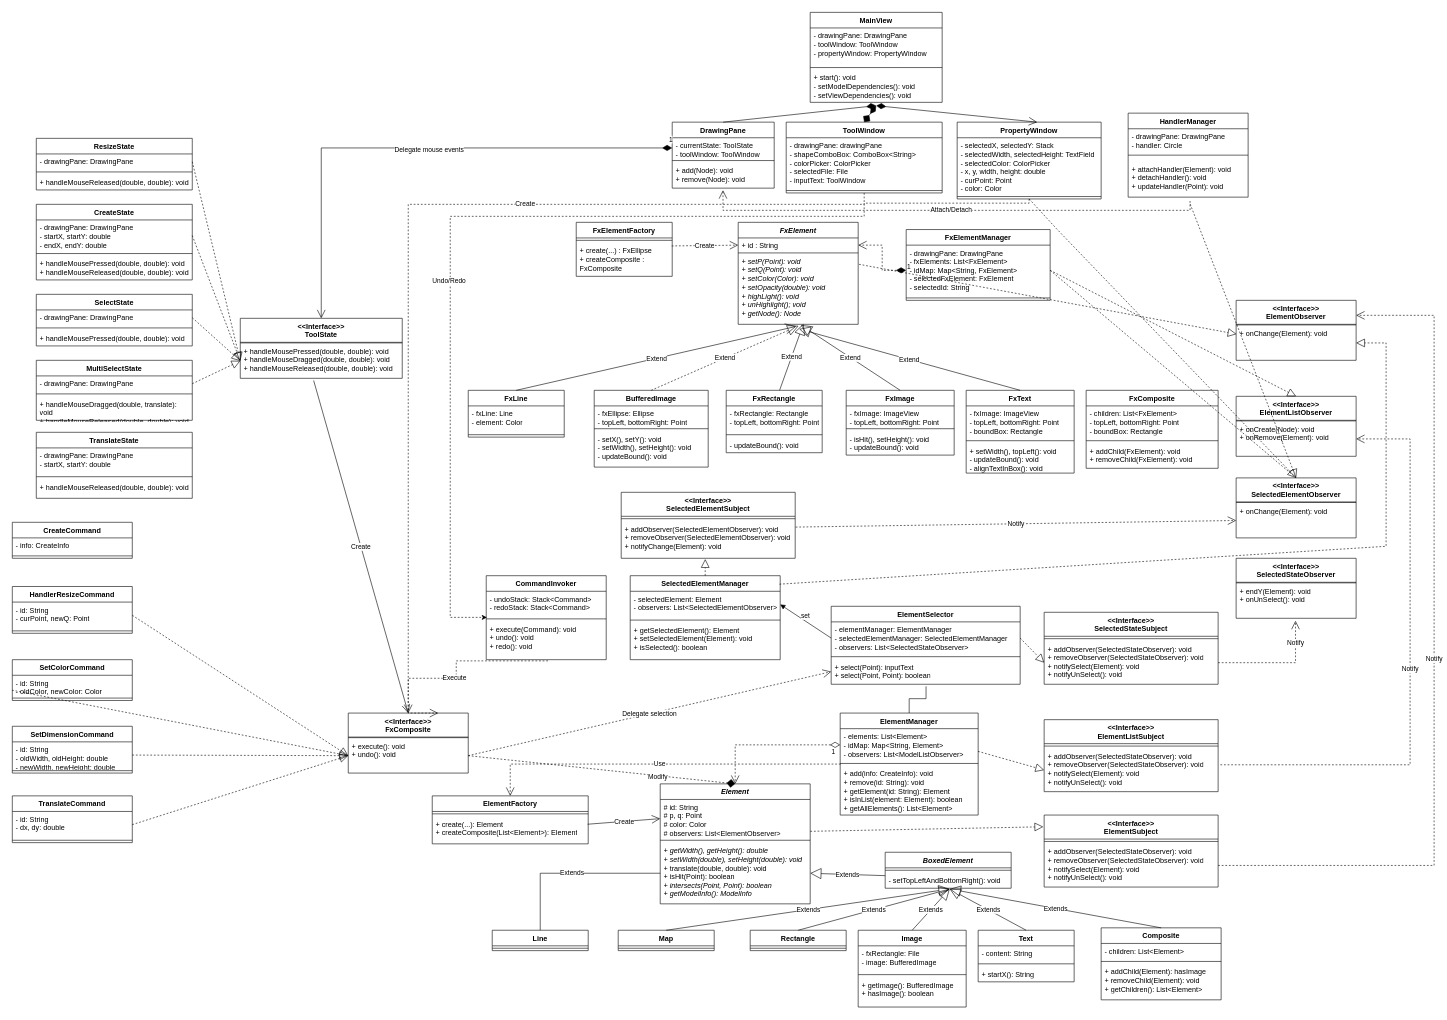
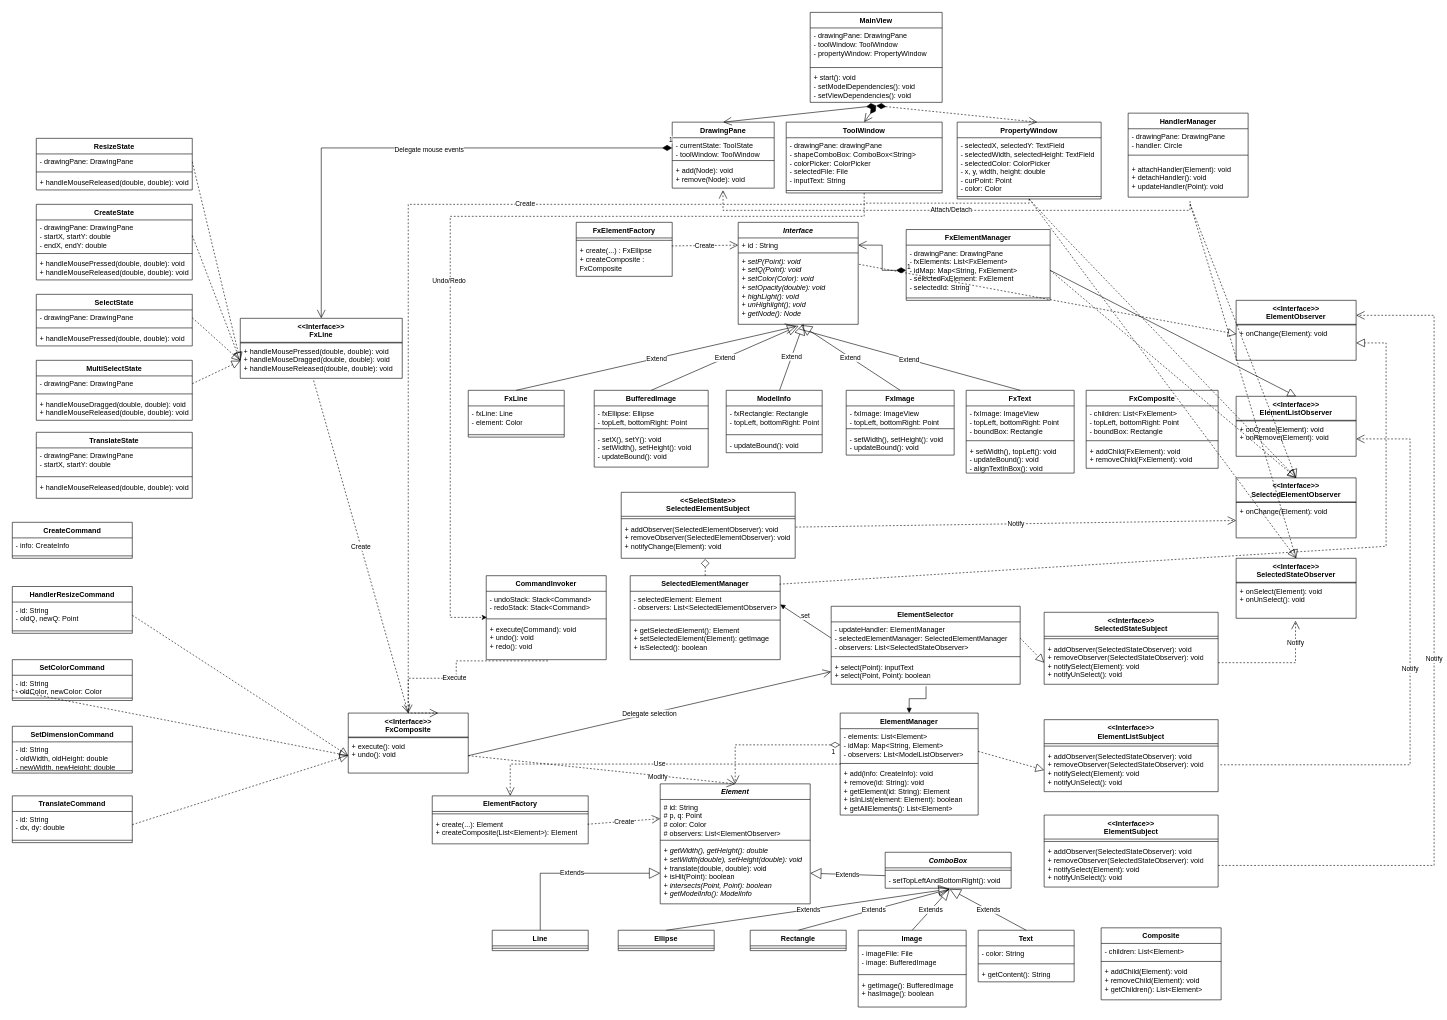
edge "+ start(): void - setModelDependencies(): void - setViewDependencies(): void" -- "ToolWindow": arrowhead diamond -> open
edge "+ start(): void - setModelDependencies(): void - setViewDependencies(): void" -- "PropertyWindow": style solid -> dashed
edge "DrawingPane" -> "+ start(): void - setModelDependencies(): void - setViewDependencies(): void": arrowhead none -> open
node "- drawingPane: drawingPane - shapeComboBox: ComboBox<String> - colorPicker: ColorPicker - selectedFile: File - inputText: ToolWindow": label "- drawingPane: drawingPane - shapeComboBox: ComboBox<String> - colorPicker: ColorPicker - selectedFile: File - inputText: ToolWindow" -> "- drawingPane: drawingPane - shapeComboBox: ComboBox<String> - colorPicker: ColorPicker - selectedFile: File - inputText: String"
node "- selectedX, selectedY: Stack - selectedWidth, selectedHeight: TextField - selectedColor: ColorPicker - x, y, width, height: double - curPoint: Point - color: Color": label "- selectedX, selectedY: Stack - selectedWidth, selectedHeight: TextField - selectedColor: ColorPicker - x, y, width, height: double - curPoint: Point - color: Color" -> "- selectedX, selectedY: TextField - selectedWidth, selectedHeight: TextField - selectedColor: ColorPicker - x, y, width, height: double - curPoint: Point - color: Color"
node "FxElement": label "FxElement" -> "Interface"
edge "+ id : String" -- "- drawingPane: DrawingPane - fxElements: List<FxElement> - idMap: Map<String, FxElement> - selectedFxElement: FxElement - selectedId: String": style dashed -> solid
edge "+ attachHandler(Element): void + detachHandler(): void + updateHandler(Point): void" -> "<<Interface>> SelectedStateObserver": added
node "<<Interface>> ToolState": label "<<Interface>> ToolState" -> "<<Interface>> FxLine"
edge "FxText" -> "+ setP(Point): void + setQ(Point): void + setColor(Color): void + setOpacity(double): void + highLight(): void + unHighlight(); void + getNode(): Node": arrowhead block -> none
edge "- drawingPane: DrawingPane - fxElements: List<FxElement> - idMap: Map<String, FxElement> - selectedFxElement: FxElement - selectedId: String" -> "<<Interface>> ElementListObserver": style dashed -> solid
edge "BufferedImage" -> "+ setP(Point): void + setQ(Point): void + setColor(Color): void + setOpacity(double): void + highLight(): void + unHighlight(); void + getNode(): Node": style dashed -> solid
node "FxRectangle": label "FxRectangle" -> "ModelInfo"
node "+ handleMouseDragged(double, translate): void + handleMouseReleased(double, double): void": label "+ handleMouseDragged(double, translate): void + handleMouseReleased(double, double): void" -> "+ handleMouseDragged(double, double): void + handleMouseReleased(double, double): void"
edge "PropertyWindow" -> "<<Interface>> SelectedStateObserver": added
node "+ onCreate(Node): void + onRemove(Element): void": label "+ onCreate(Node): void + onRemove(Element): void" -> "+ onCreate(Element): void + onRemove(Element): void"
node "- isHit(), setHeight(): void - updateBound(): void": label "- isHit(), setHeight(): void - updateBound(): void" -> "- setWidth(), setHeight(): void - updateBound(): void"
edge "- drawingPane: DrawingPane - fxElements: List<FxElement> - idMap: Map<String, FxElement> - selectedFxElement: FxElement - selectedId: String" -- "<<Interface>> SelectedElementObserver": arrowhead none -> block
node "<<Interface>> SelectedElementSubject": label "<<Interface>> SelectedElementSubject" -> "<<SelectState>> SelectedElementSubject"
edge "+ handleMousePressed(double, double): void + handleMouseDragged(double, double): void + handleMouseReleased(double, double): void" -> "<<Interface>> FxComposite": style solid -> dashed
edge "SelectedElementManager" -> "+ addObserver(SelectedElementObserver): void + removeObserver(SelectedElementObserver): void + notifyChange(Element): void": arrowhead block -> diamond
node "+ endY(Element): void + onUnSelect(): void": label "+ endY(Element): void + onUnSelect(): void" -> "+ onSelect(Element): void + onUnSelect(): void"
node "- id: String - curPoint, newQ: Point": label "- id: String - curPoint, newQ: Point" -> "- id: String - oldQ, newQ: Point"
node "- elementManager: ElementManager - selectedElementManager: SelectedElementManager - observers: List<SelectedStateObserver>": label "- elementManager: ElementManager - selectedElementManager: SelectedElementManager - observers: List<SelectedStateObserver>" -> "- updateHandler: ElementManager - selectedElementManager: SelectedElementManager - observers: List<SelectedStateObserver>"
node "+ getSelectedElement(): Element + setSelectedElement(Element): void + isSelected(): boolean": label "+ getSelectedElement(): Element + setSelectedElement(Element): void + isSelected(): boolean" -> "+ getSelectedElement(): Element + setSelectedElement(Element): getImage + isSelected(): boolean"
edge "+ execute(): void + undo(): void" -> "+ select(Point): inputText + select(Point, Point): boolean": style dashed -> solid
edge "+ select(Point): inputText + select(Point, Point): boolean" -- "ElementManager": arrowhead none -> block
edge "- id: String - oldColor, newColor: Color" -> "+ execute(): void + undo(): void": arrowhead open -> block
edge "- id: String - oldWidth, oldHeight: double - newWidth, newHeight: double" -> "+ execute(): void + undo(): void": removed
edge "+ execute(): void + undo(): void" -> "Element": arrowhead diamond -> open
edge "+ create(...): Element + createComposite(List<Element>): Element" -> "# id: String # p, q: Point # color: Color # observers: List<ElementObserver>": style solid -> dashed
edge "# id: String # p, q: Point # color: Color # observers: List<ElementObserver>" -> "<<Interface>> ElementSubject": removed
node "BoxedElement": label "BoxedElement" -> "ComboBox"
edge "+ getWidth(), getHeight(): double + setWidth(double), setHeight(double): void + translate(double, double): void + isHit(Point): boolean + intersects(Point, Point): boolean + getModelInfo(): ModelInfo" -- "Line": arrowhead none -> block
edge "Composite" -> "- setTopLeftAndBottomRight(): void": removed, label "Extends"
node "Map": label "Map" -> "Ellipse"
node "- content: String": label "- content: String" -> "- color: String"
node "- fxRectangle: File - image: BufferedImage": label "- fxRectangle: File - image: BufferedImage" -> "- imageFile: File - image: BufferedImage"
node "+ startX(): String": label "+ startX(): String" -> "+ getContent(): String"
node "+ addChild(Element): hasImage + removeChild(Element): void + getChildren(): List<Element>": label "+ addChild(Element): hasImage + removeChild(Element): void + getChildren(): List<Element>" -> "+ addChild(Element): void + removeChild(Element): void + getChildren(): List<Element>"
